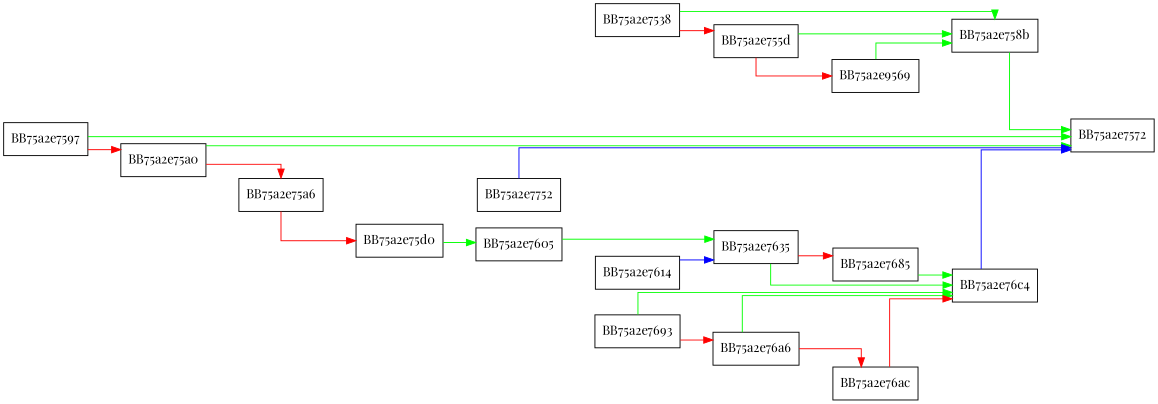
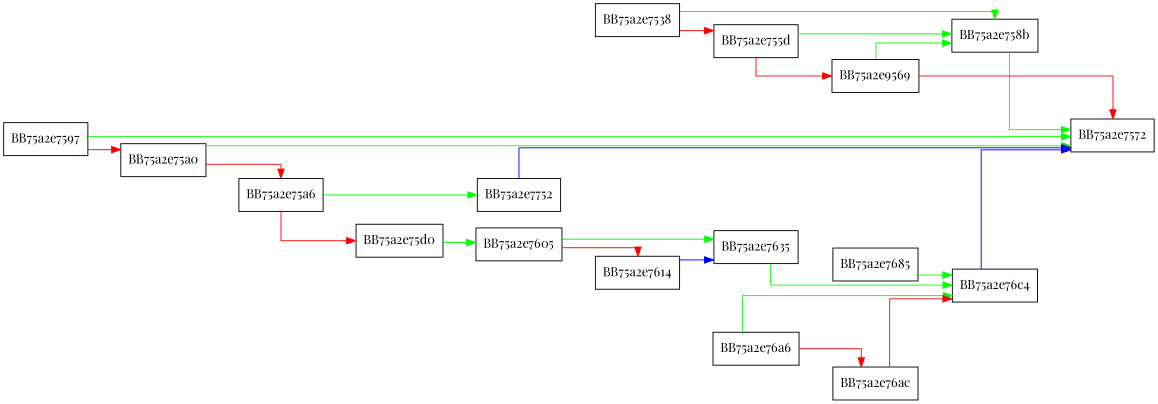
edge "BB75a2e9569" -> "BB75a2e7572": added
edge "BB75a2e75a6" -> "BB75a2e7752": added
edge "BB75a2e7605" -> "BB75a2e7614": added
edge "BB75a2e7635" -> "BB75a2e7685": removed
node "BB75a2e7693": removed
